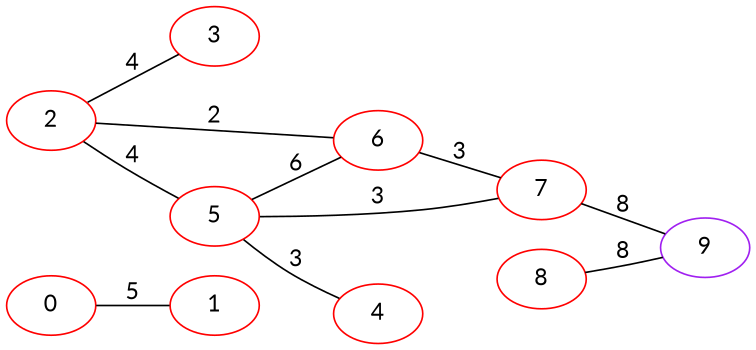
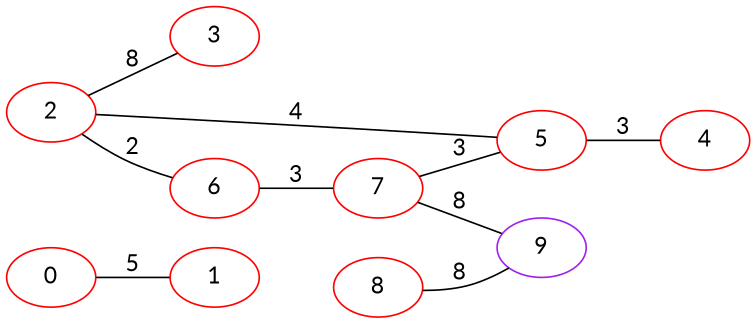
edge "3" -- "2": label "4" -> "8"
edge "6" -- "5": removed, label "6"
